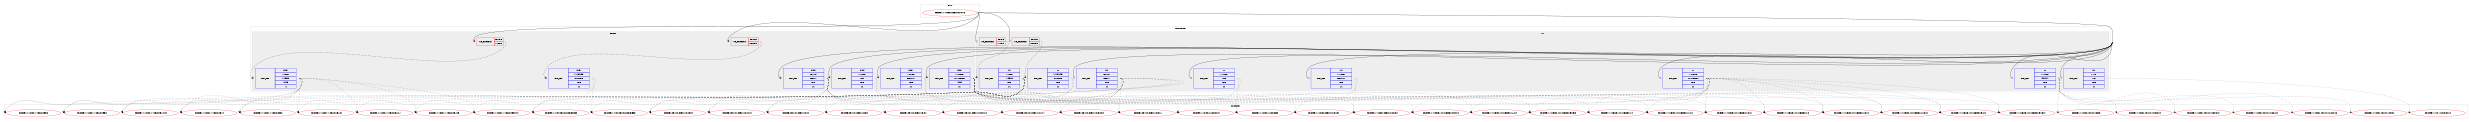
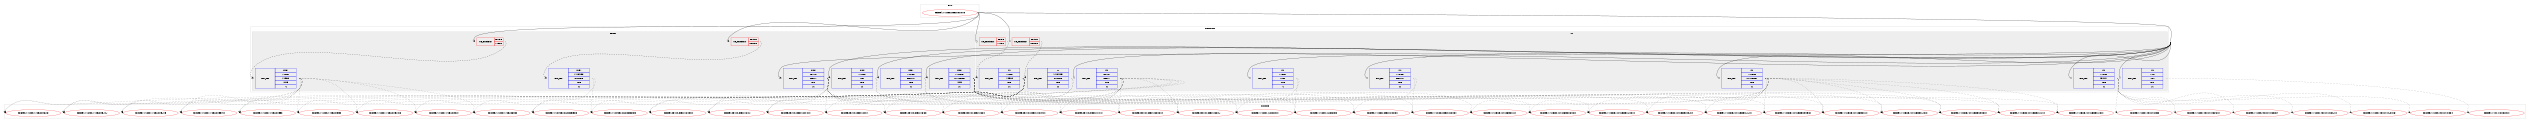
node "portage://dev-libs/openssl-3.1.6": added
